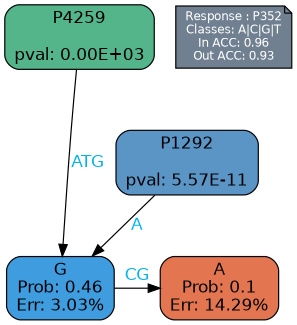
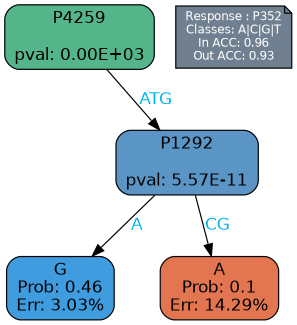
edge "P4259 pval: 0.00E+03" -> "G Prob: 0.46 Err: 3.03%": now "P4259 pval: 0.00E+03" -> "P1292 pval: 5.57E-11"
edge "G Prob: 0.46 Err: 3.03%" -> "A Prob: 0.1 Err: 14.29%": now "P1292 pval: 5.57E-11" -> "A Prob: 0.1 Err: 14.29%"
